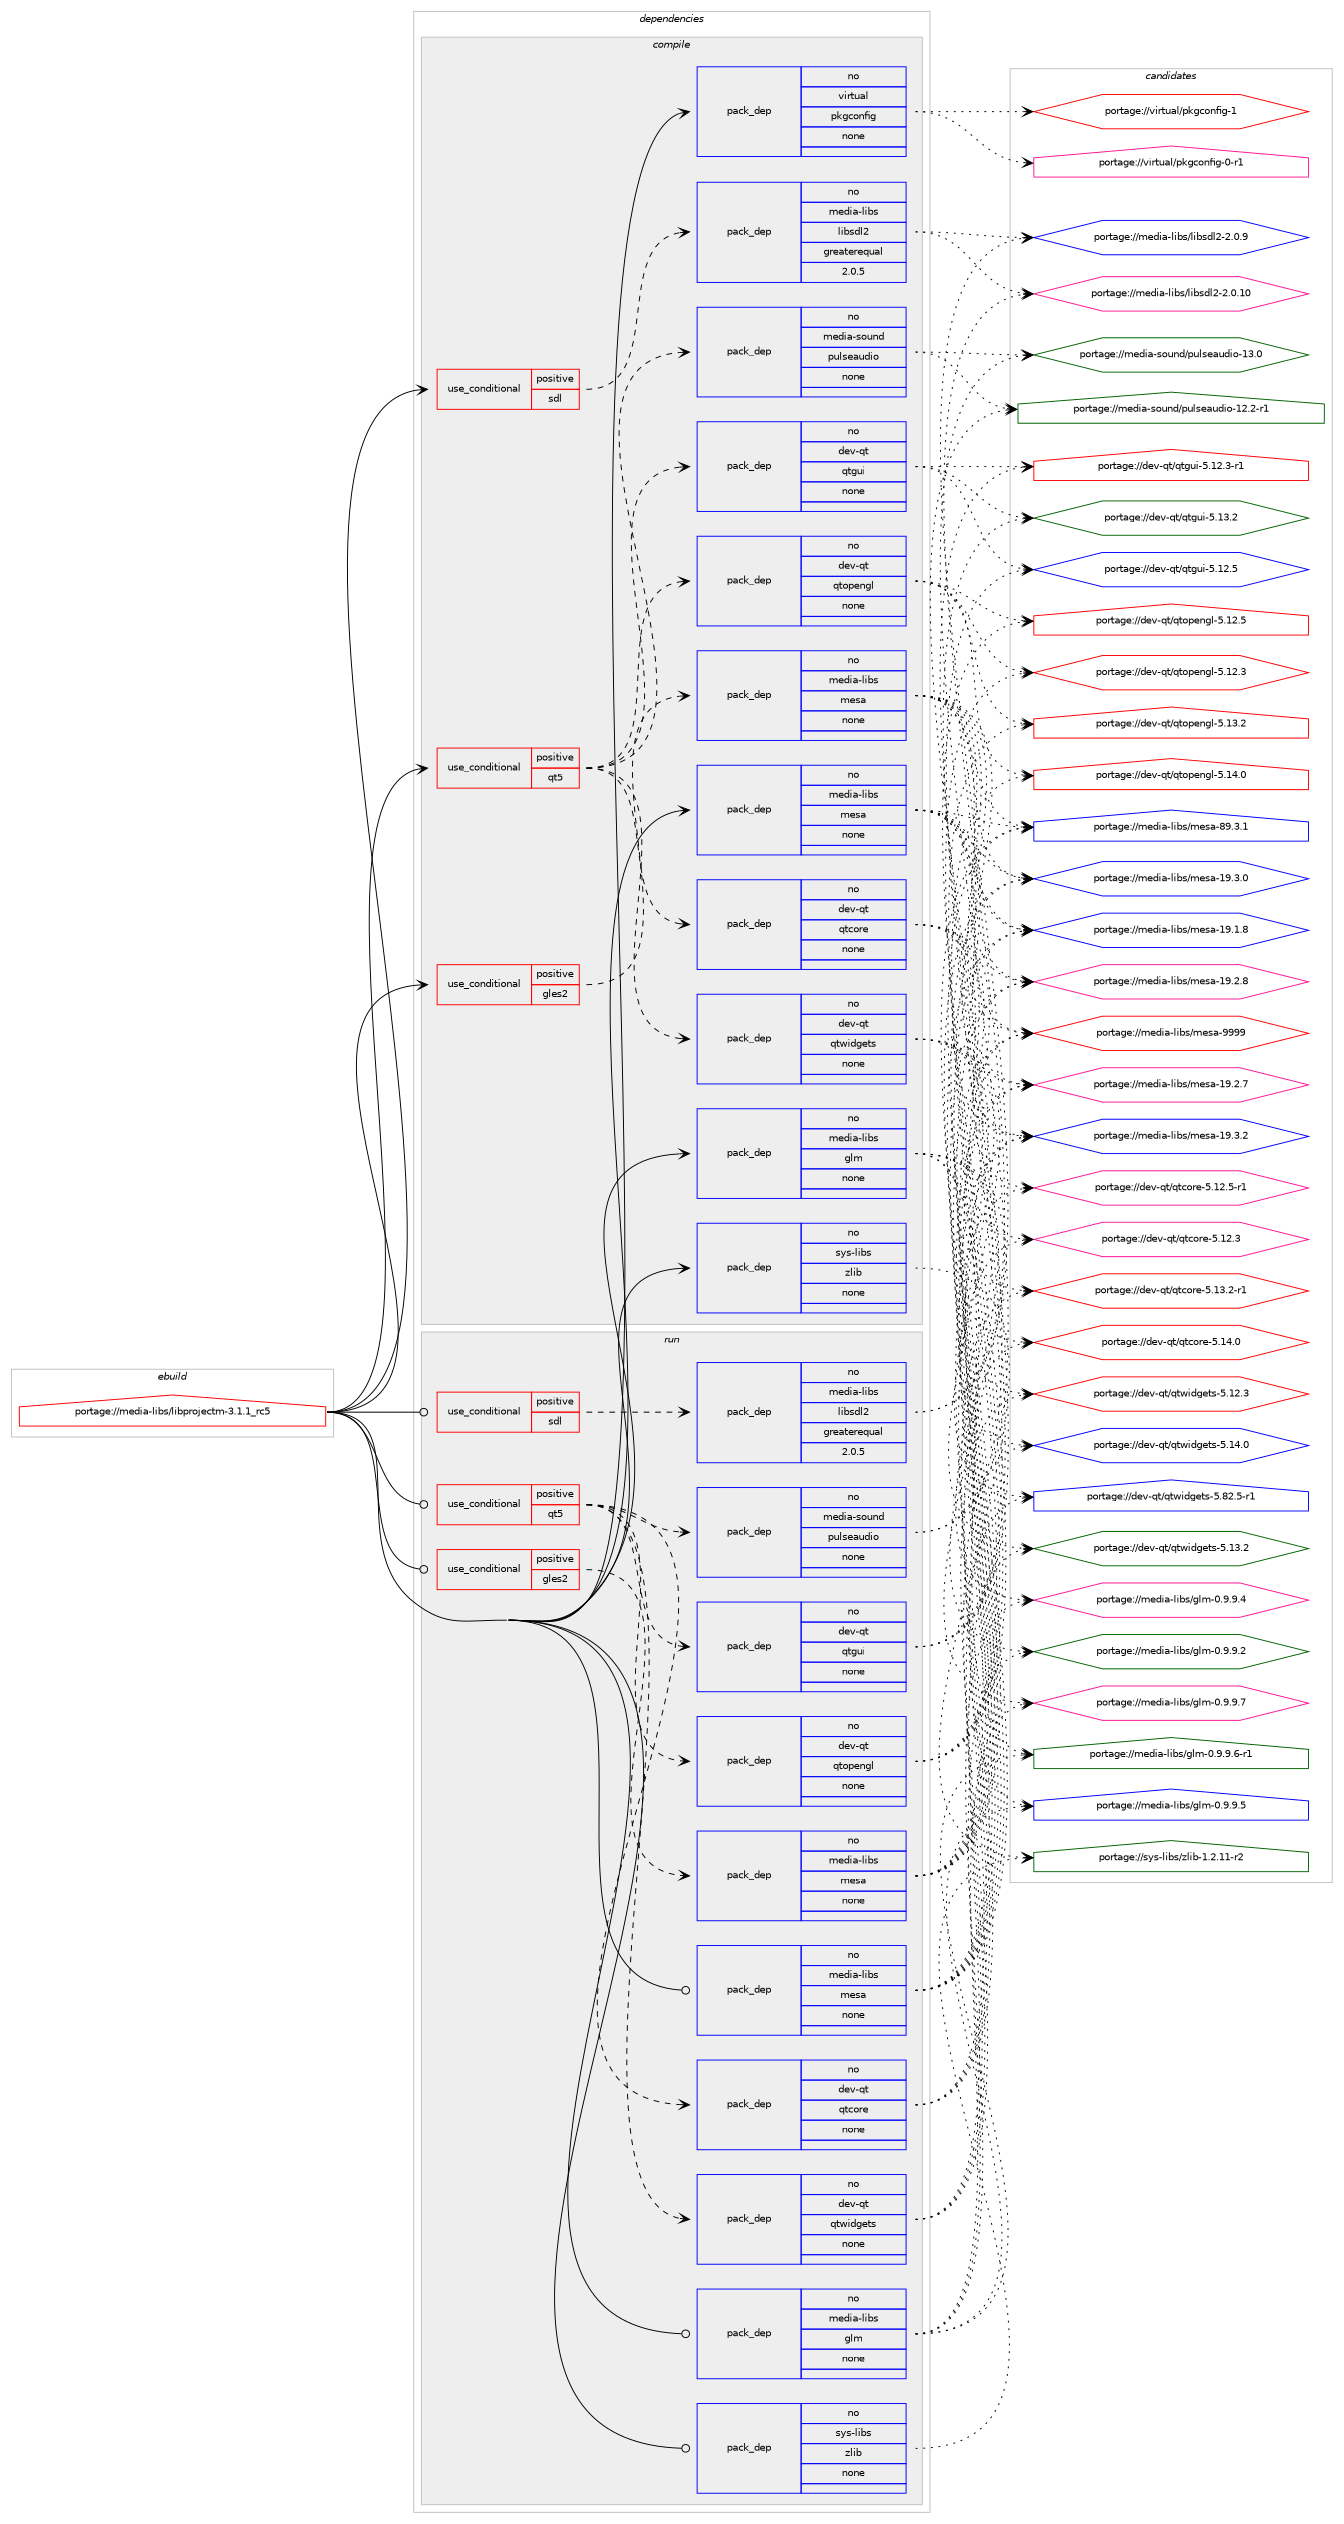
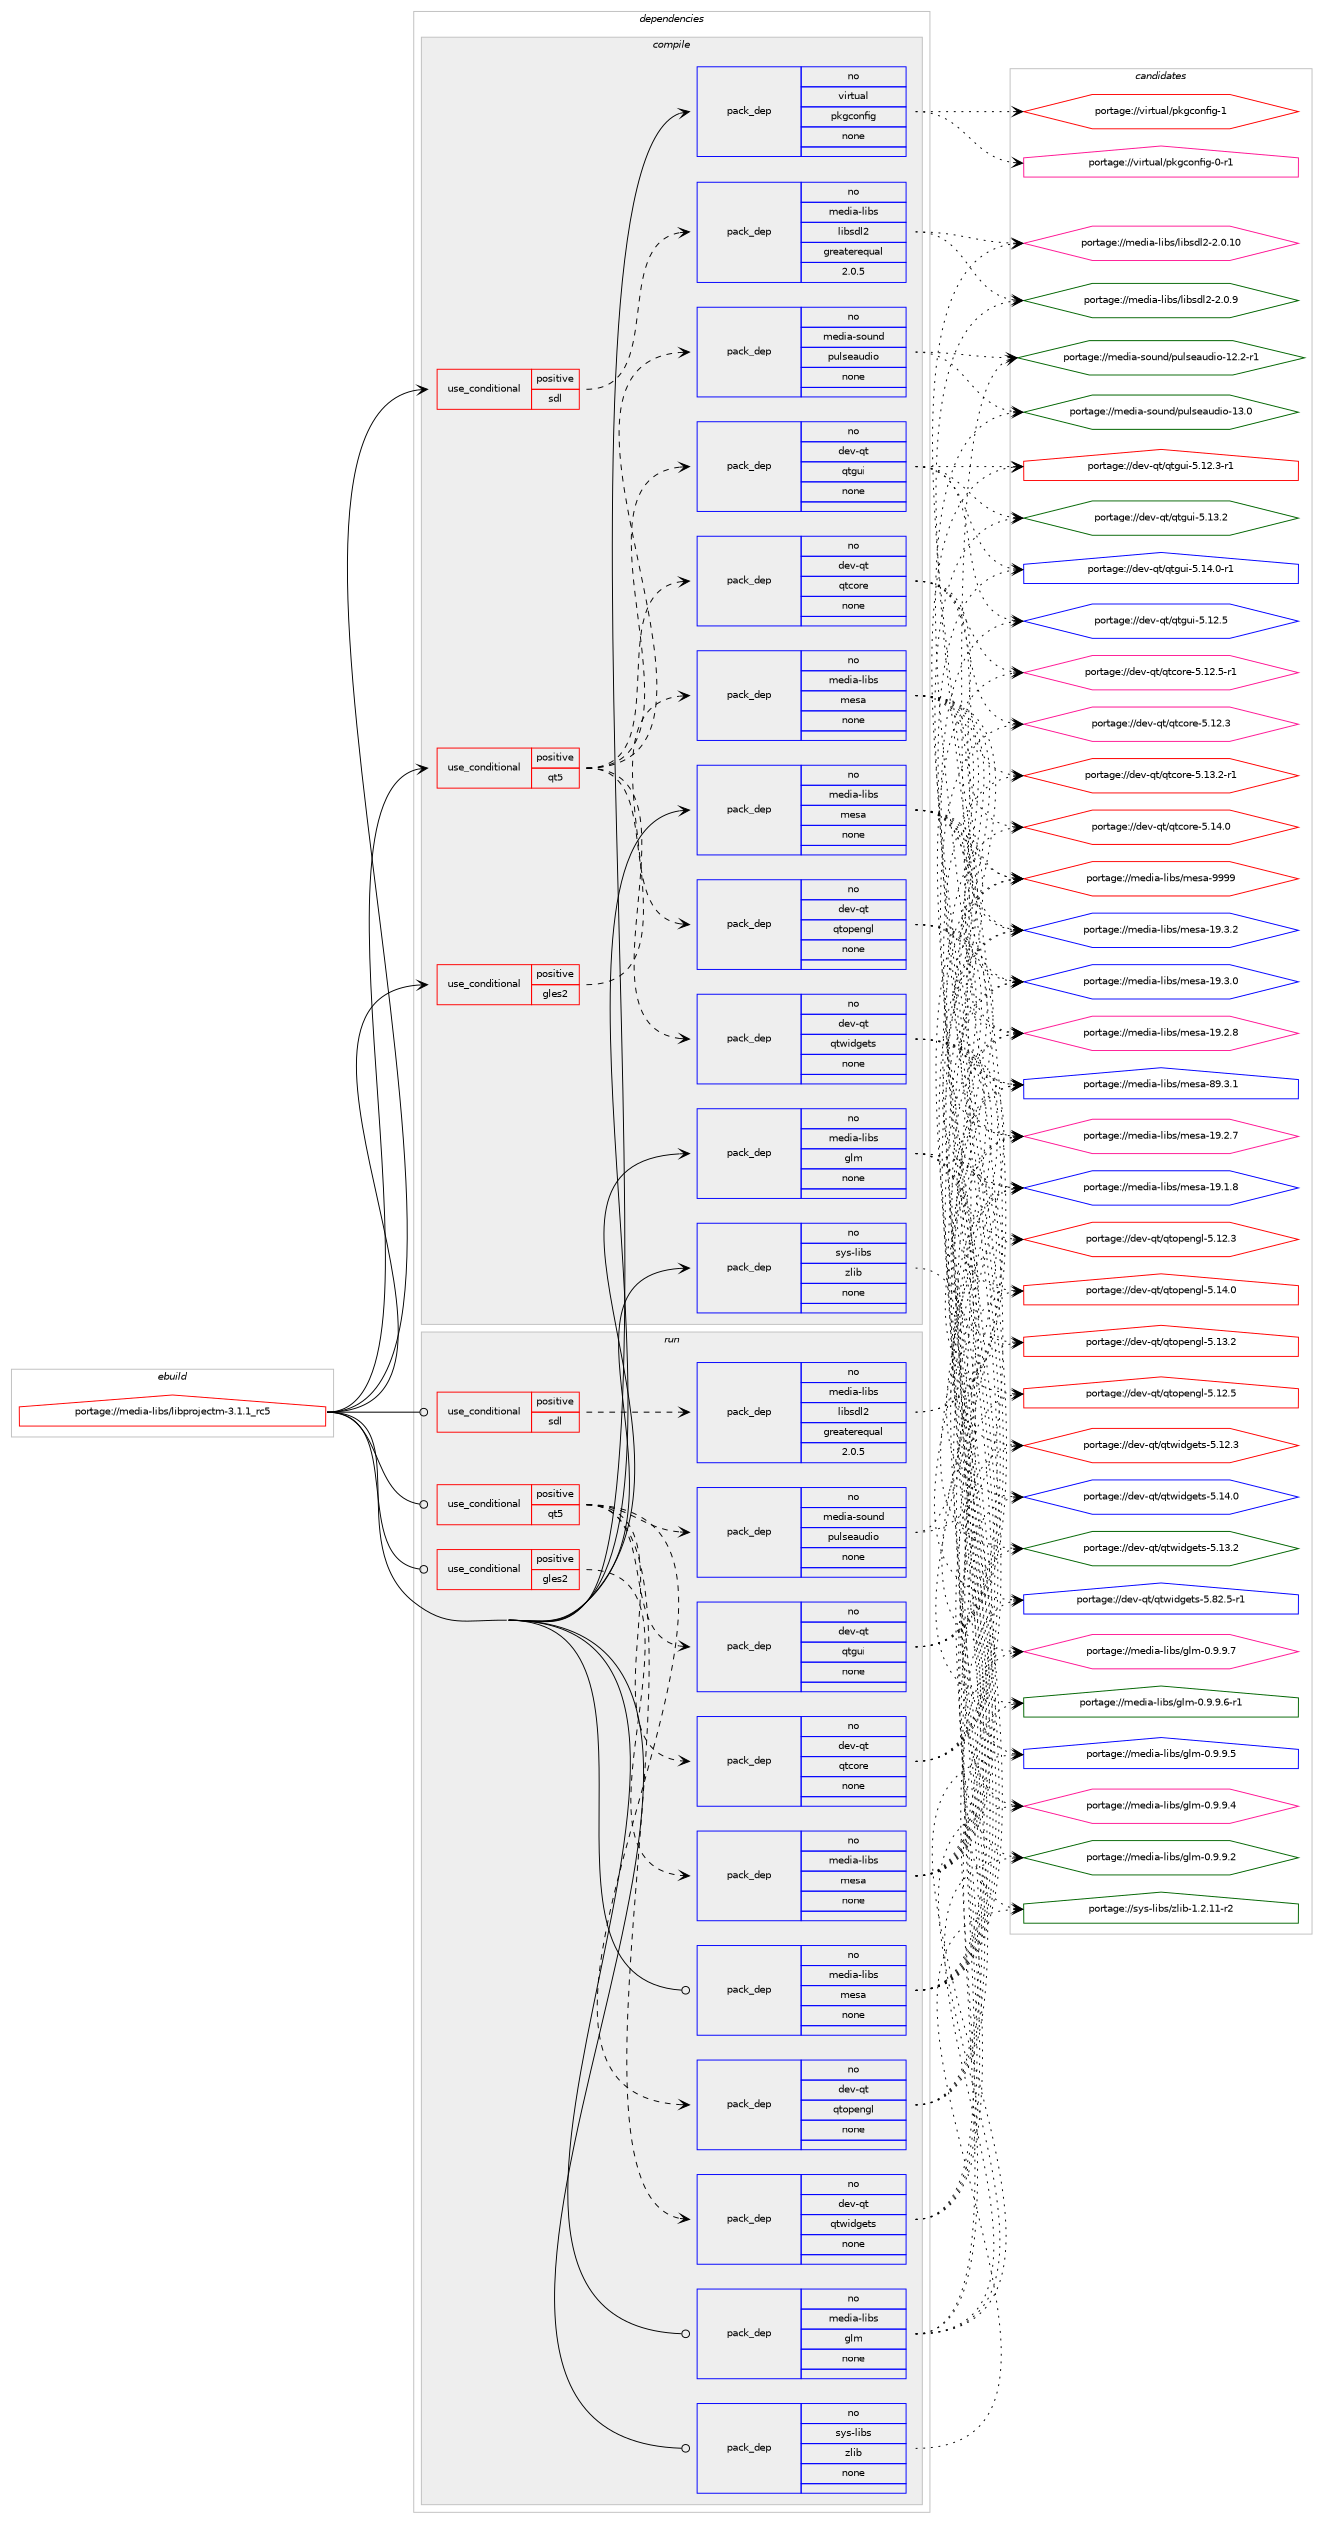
node "portage://media-libs/libsdl2-2.0.9": color blue -> darkgreen
node "portage://media-sound/pulseaudio-12.2-r1": shape house -> hexagon
node "portage://dev-qt/qtgui-5.14.0-r1": added
